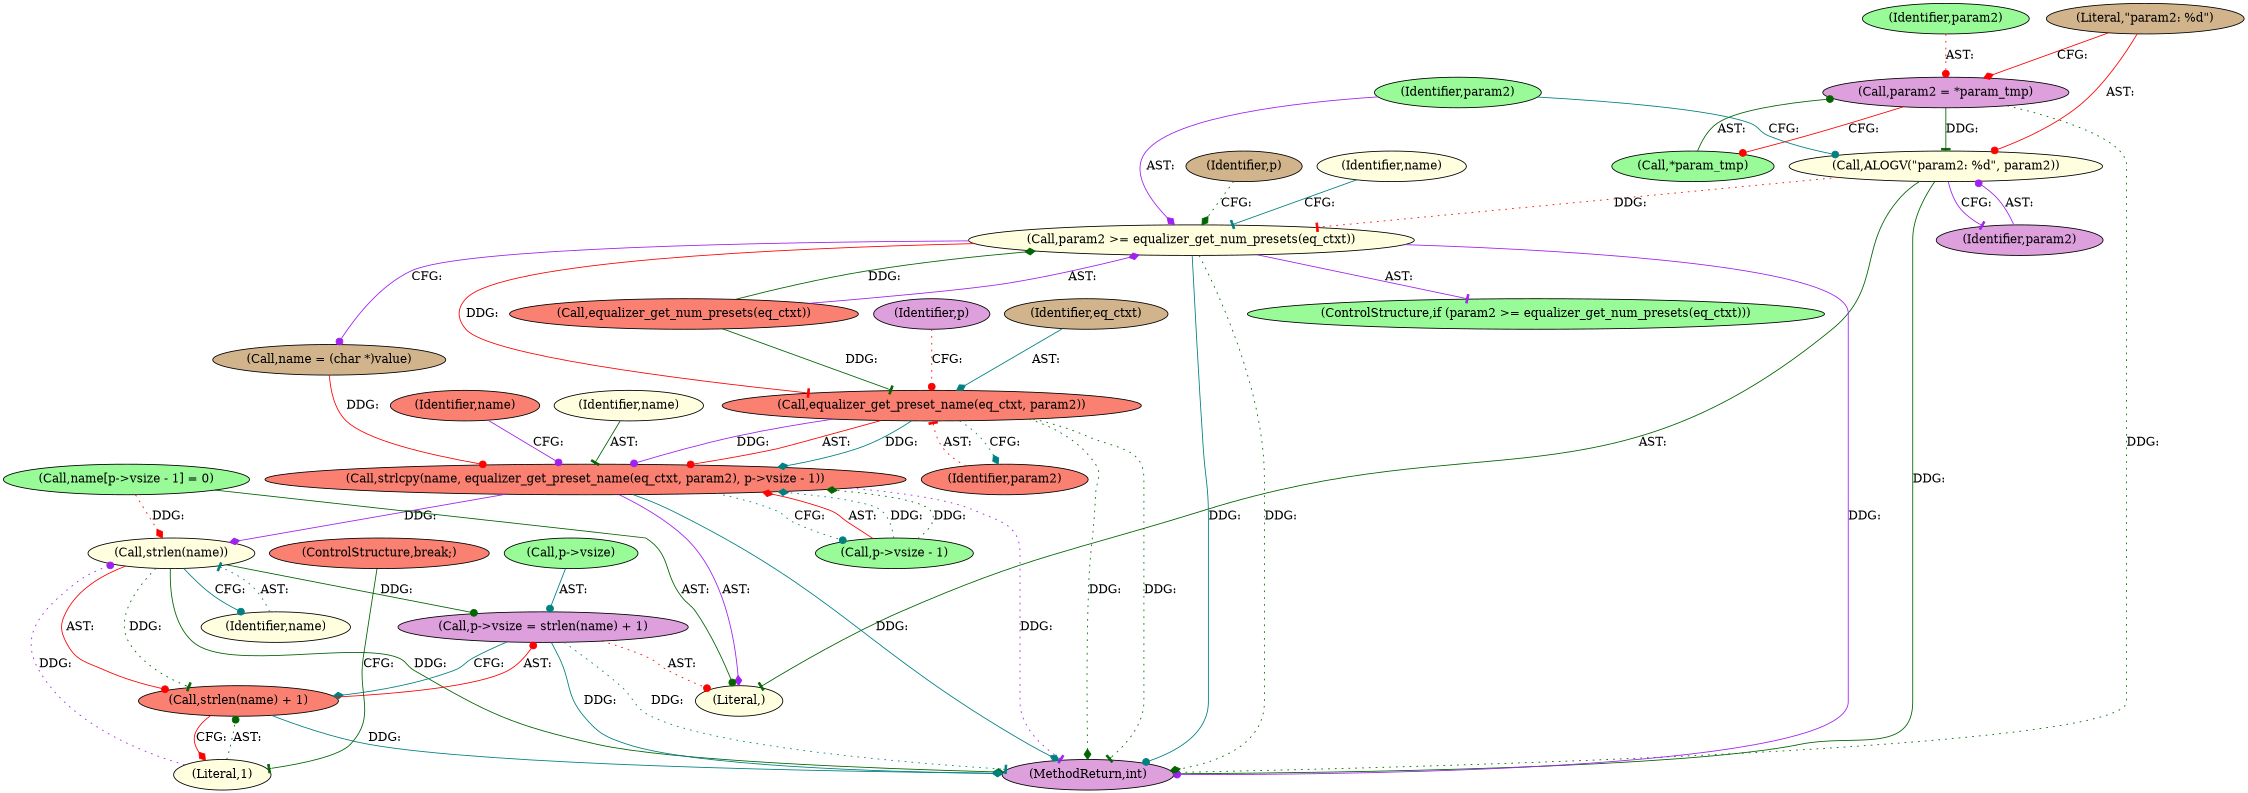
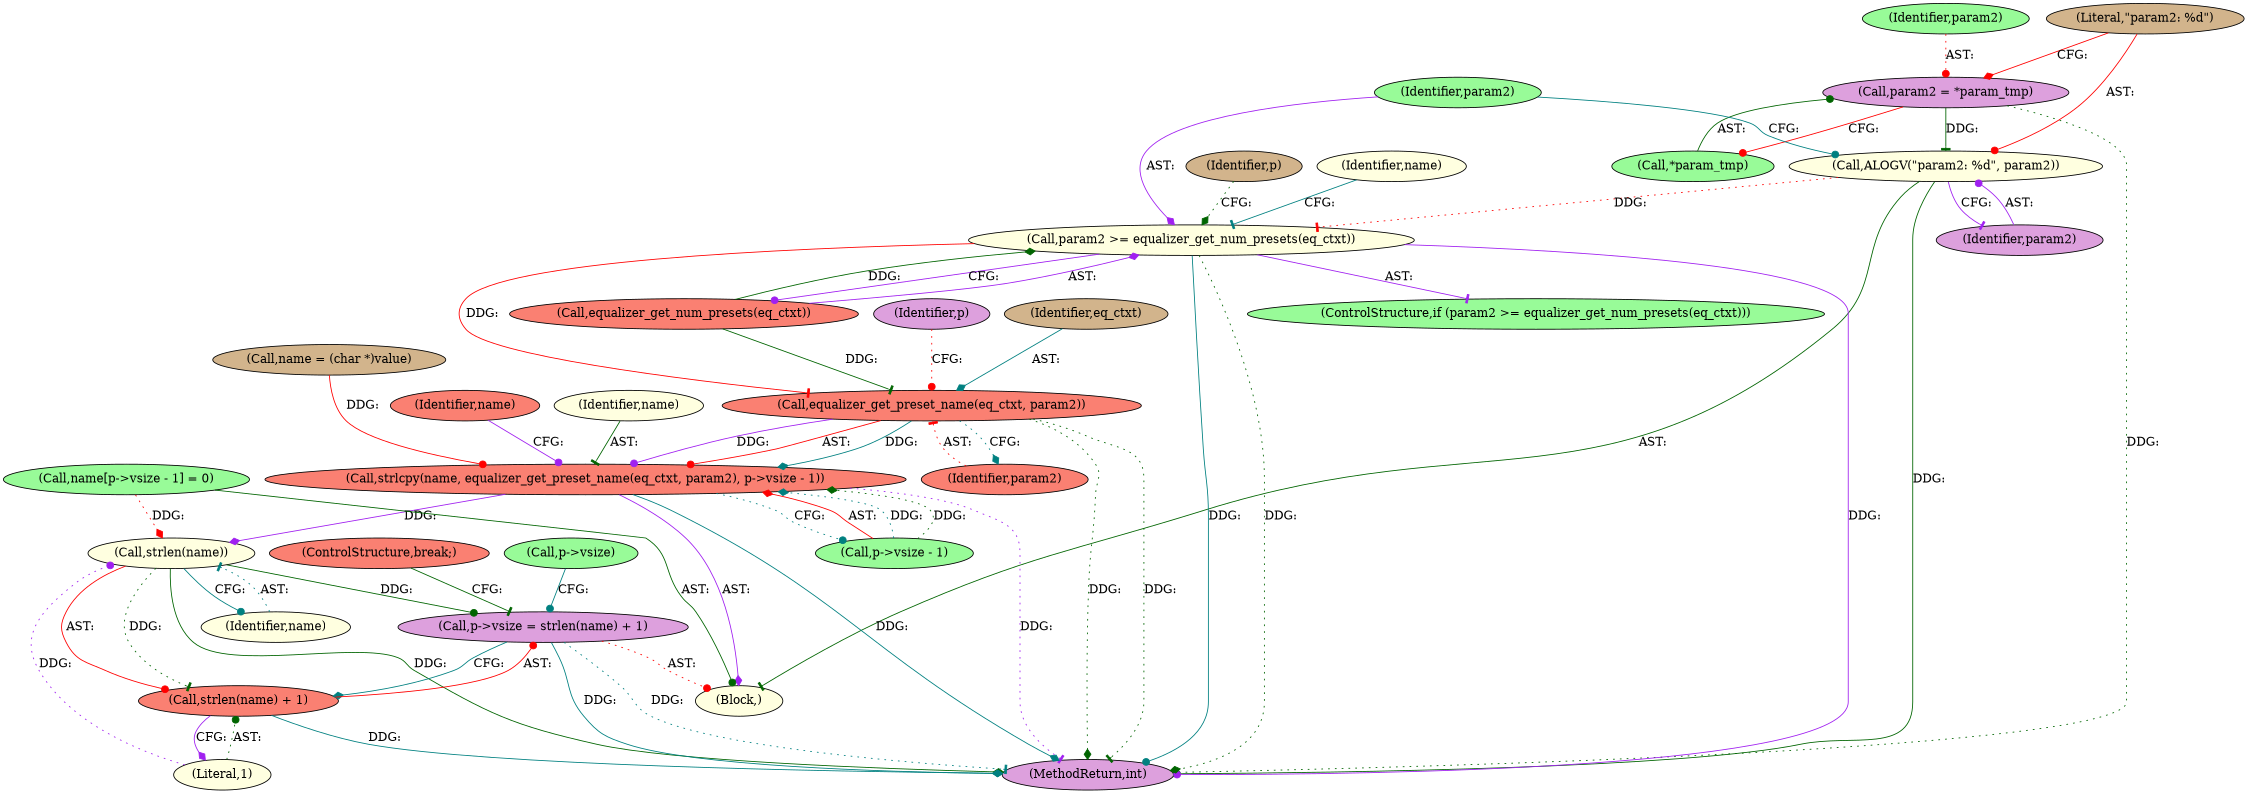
edge "(Call,param2 >= equalizer_get_num_presets(eq_ctxt))" -> "(Call,name = (char *)value)": now "(Call,param2 >= equalizer_get_num_presets(eq_ctxt))" -> "(Call,equalizer_get_num_presets(eq_ctxt))"
edge "(Call,p->vsize)" -> "(Call,p->vsize = strlen(name) + 1)": label "AST: " -> "CFG: "
node "(Literal,)": label "(Literal,)" -> "(Block,)"
edge "(ControlStructure,break;)" -> "(Literal,1)": now "(ControlStructure,break;)" -> "(Call,p->vsize = strlen(name) + 1)"
edge "(Call,strlen(name) + 1)" -> "(Literal,1)": color red -> purple
